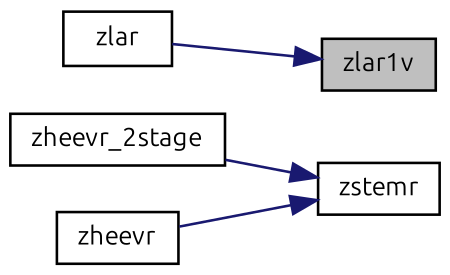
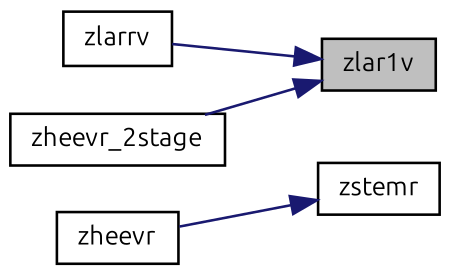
node "zlar": label "zlar" -> "zlarrv"
edge "zheevr_2stage" -> "zstemr": now "zheevr_2stage" -> "zlar1v"
